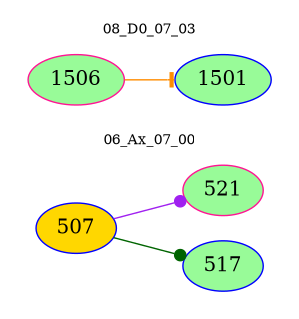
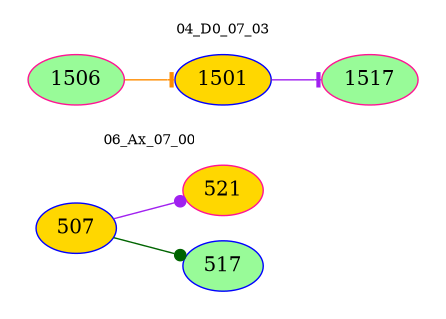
cluster "08_D0_07_03": label "08_D0_07_03" -> "04_D0_07_03"
node "1501": fillcolor palegreen -> gold
node "1517": added
node "521": fillcolor palegreen -> gold
